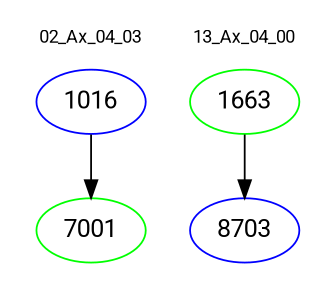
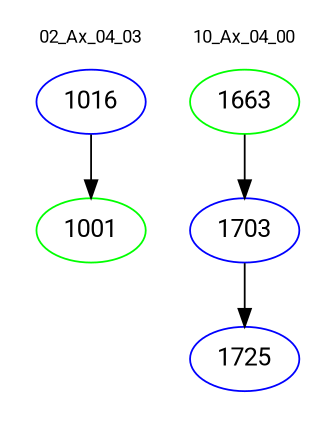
cluster "13_Ax_04_00": label "13_Ax_04_00" -> "10_Ax_04_00"
node "7001": label "7001" -> "1001"
node "8703": label "8703" -> "1703"
node "1725": added
